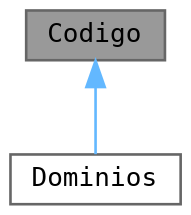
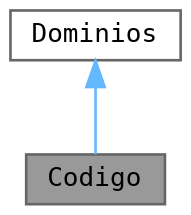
edge "Dominios" -> "Codigo": reversed
